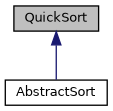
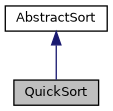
edge "AbstractSort" -> "QuickSort": reversed
